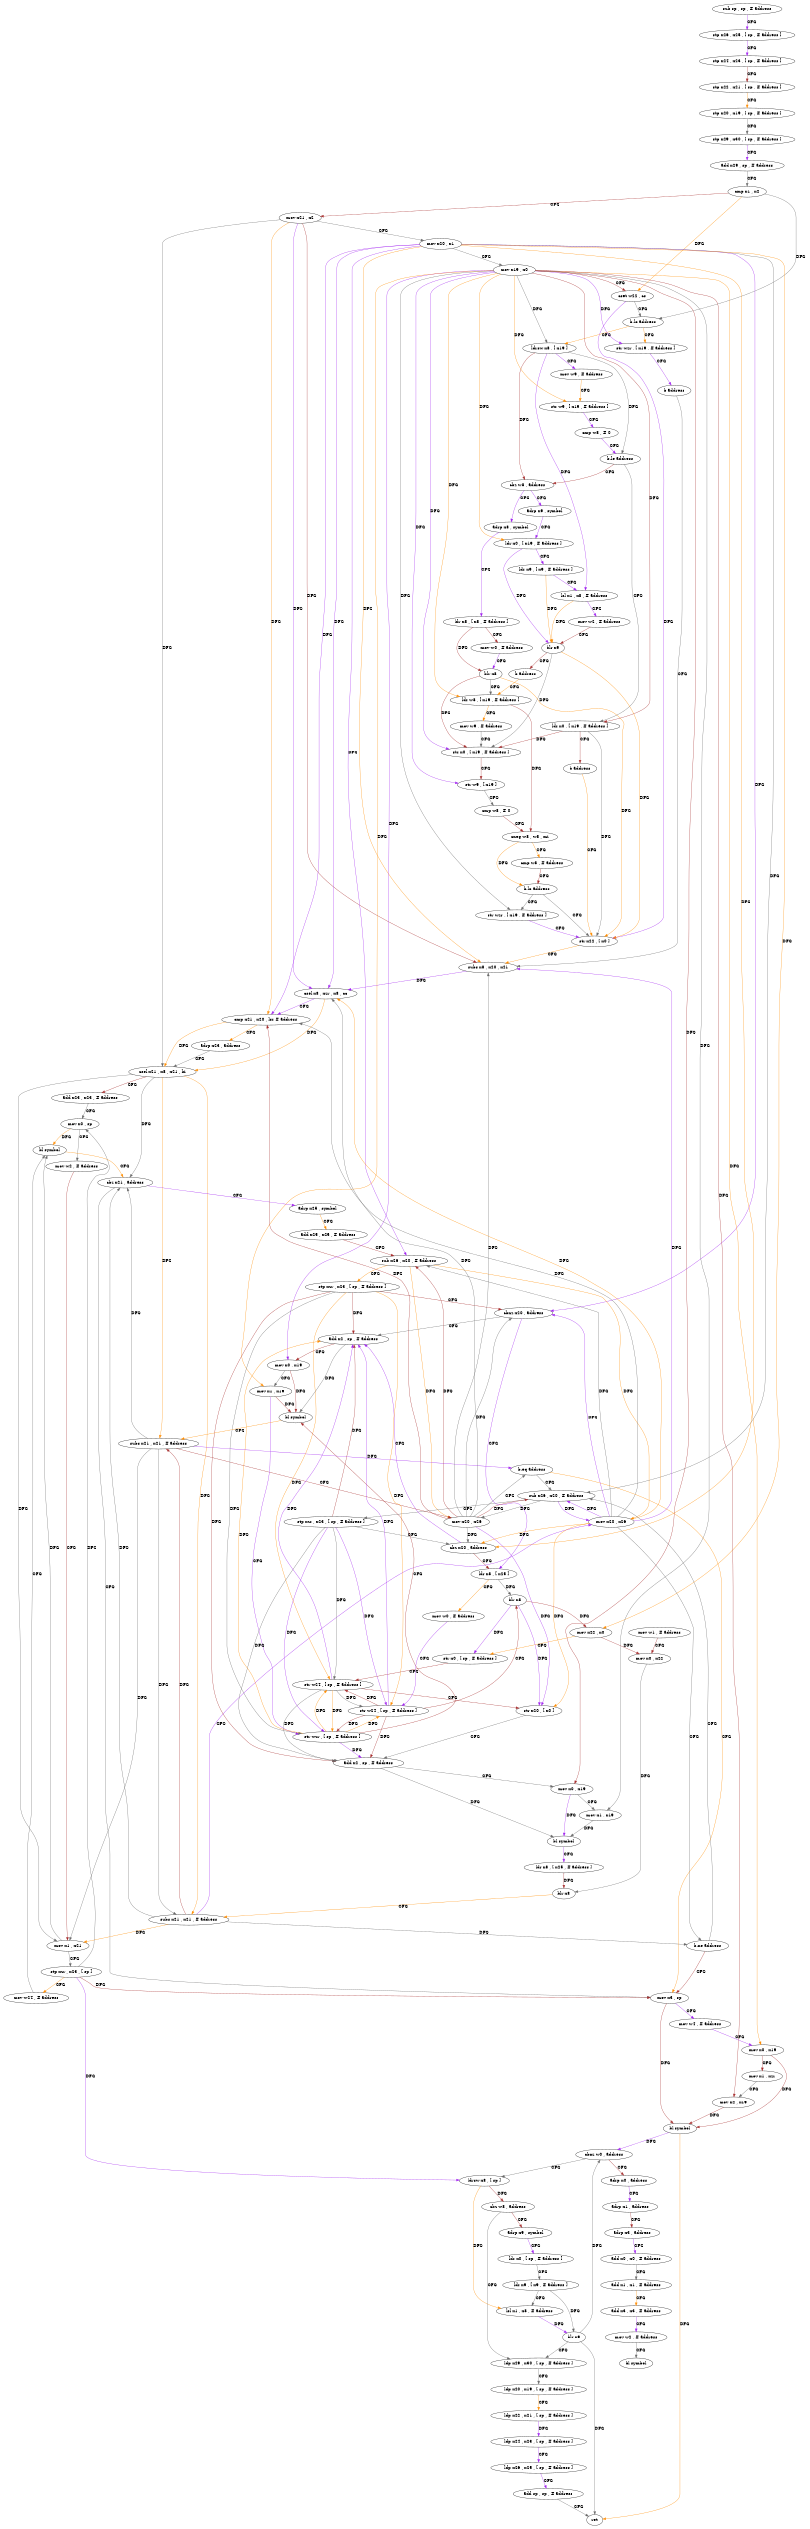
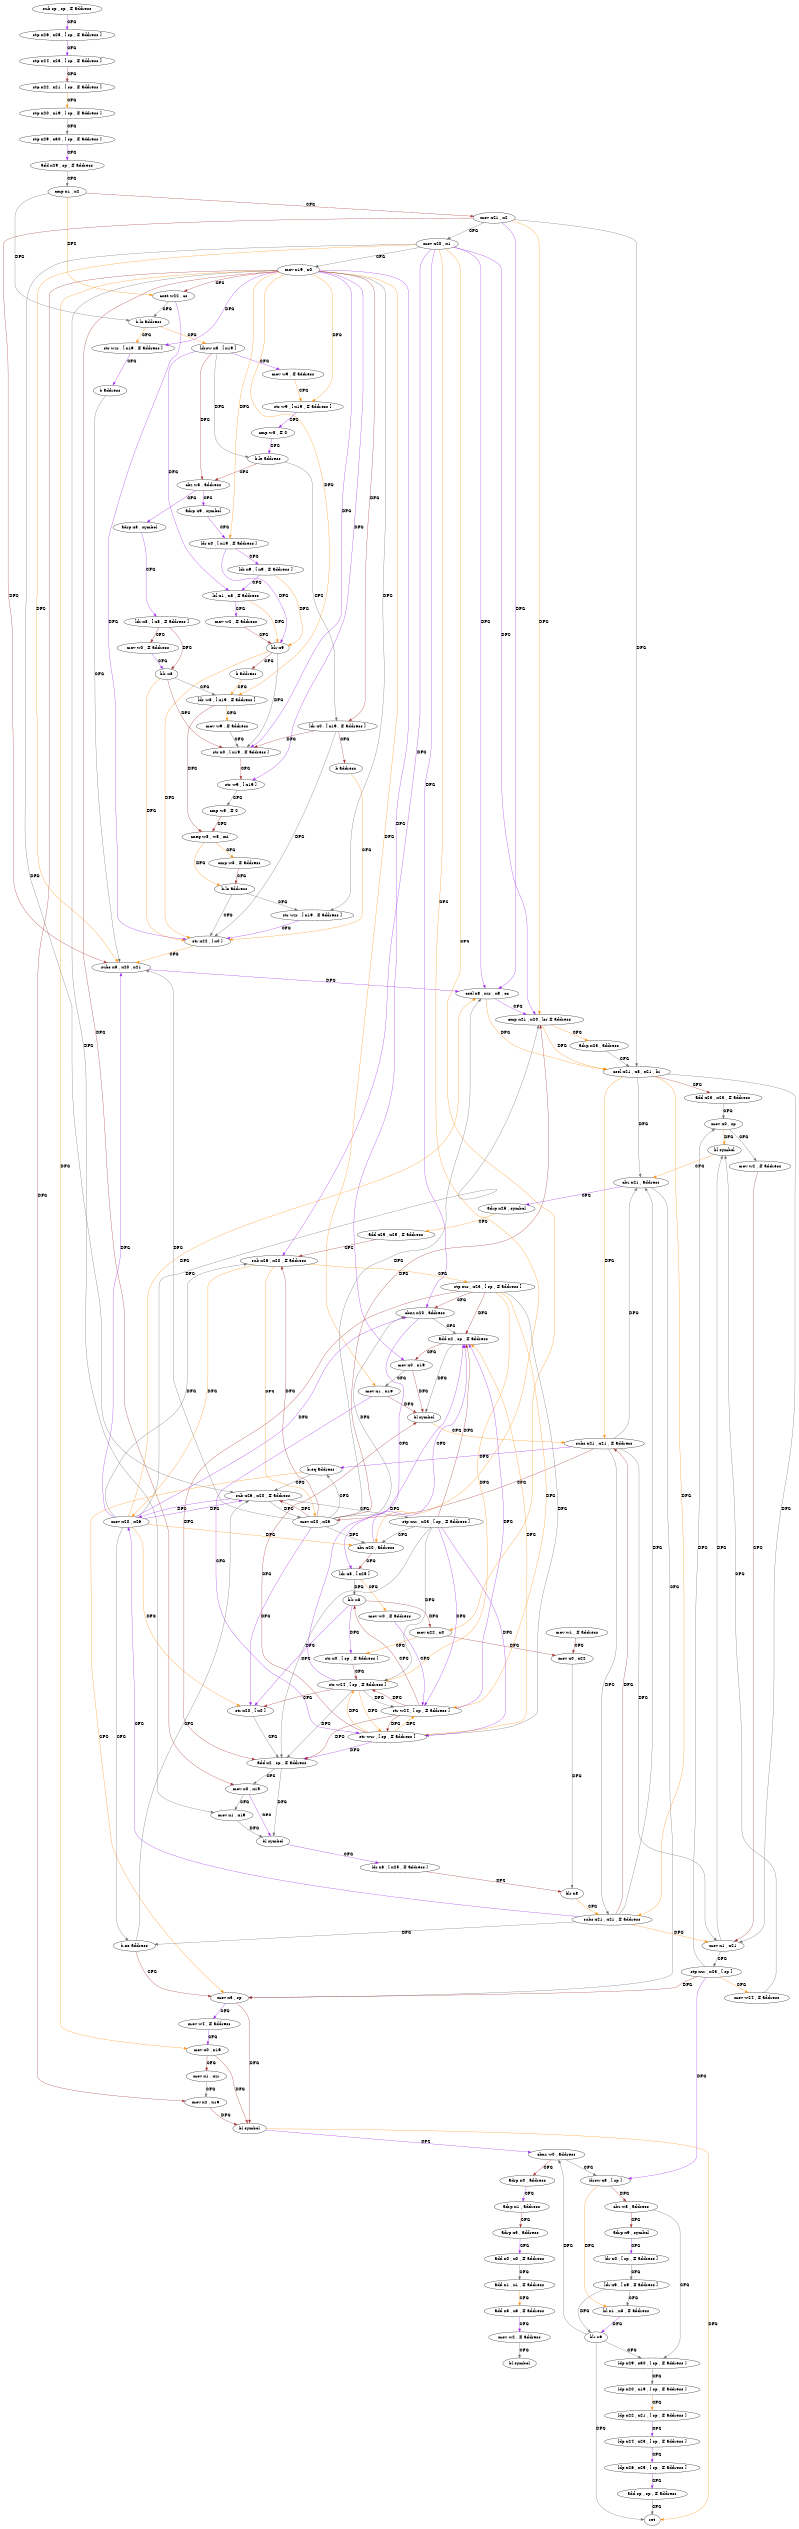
edge "mov x19 , x0" -> "ldrsw x8 , [ x19 ]": removed, label "DFG"
